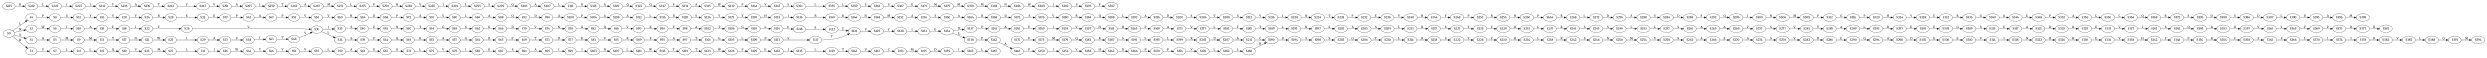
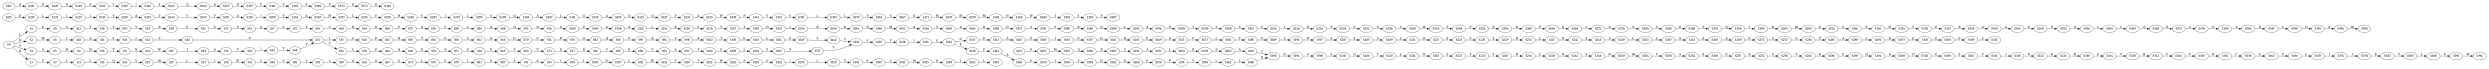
edge "S313" -> "S317": removed, label "E"
